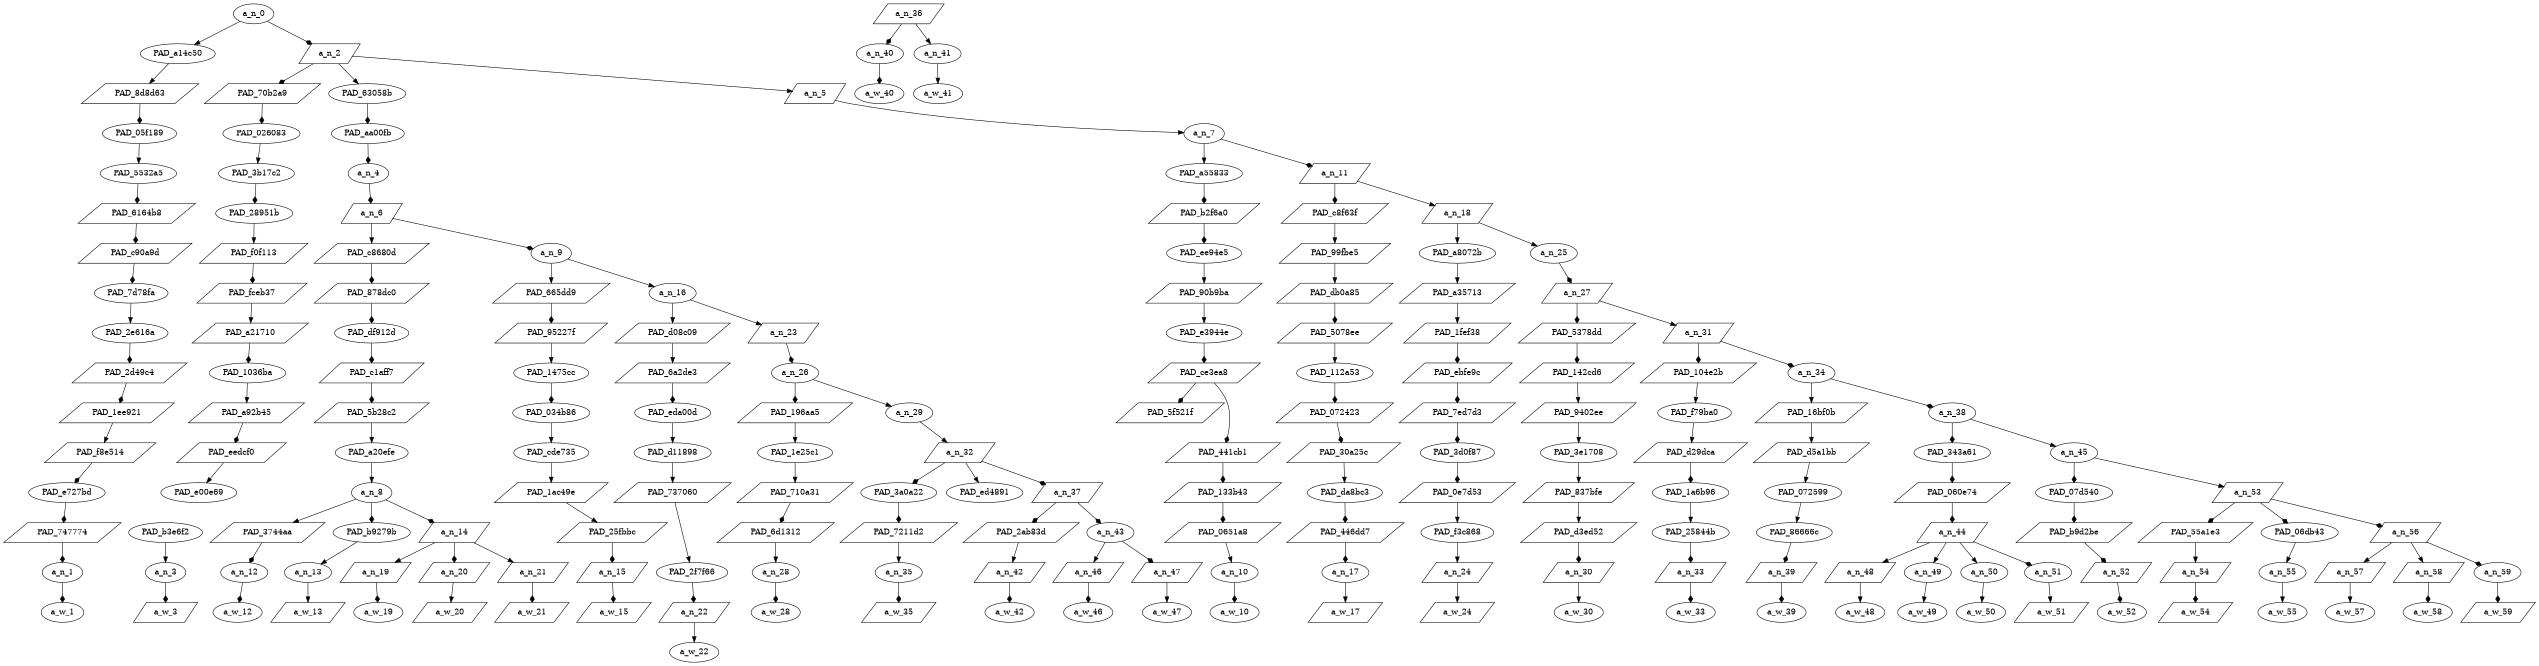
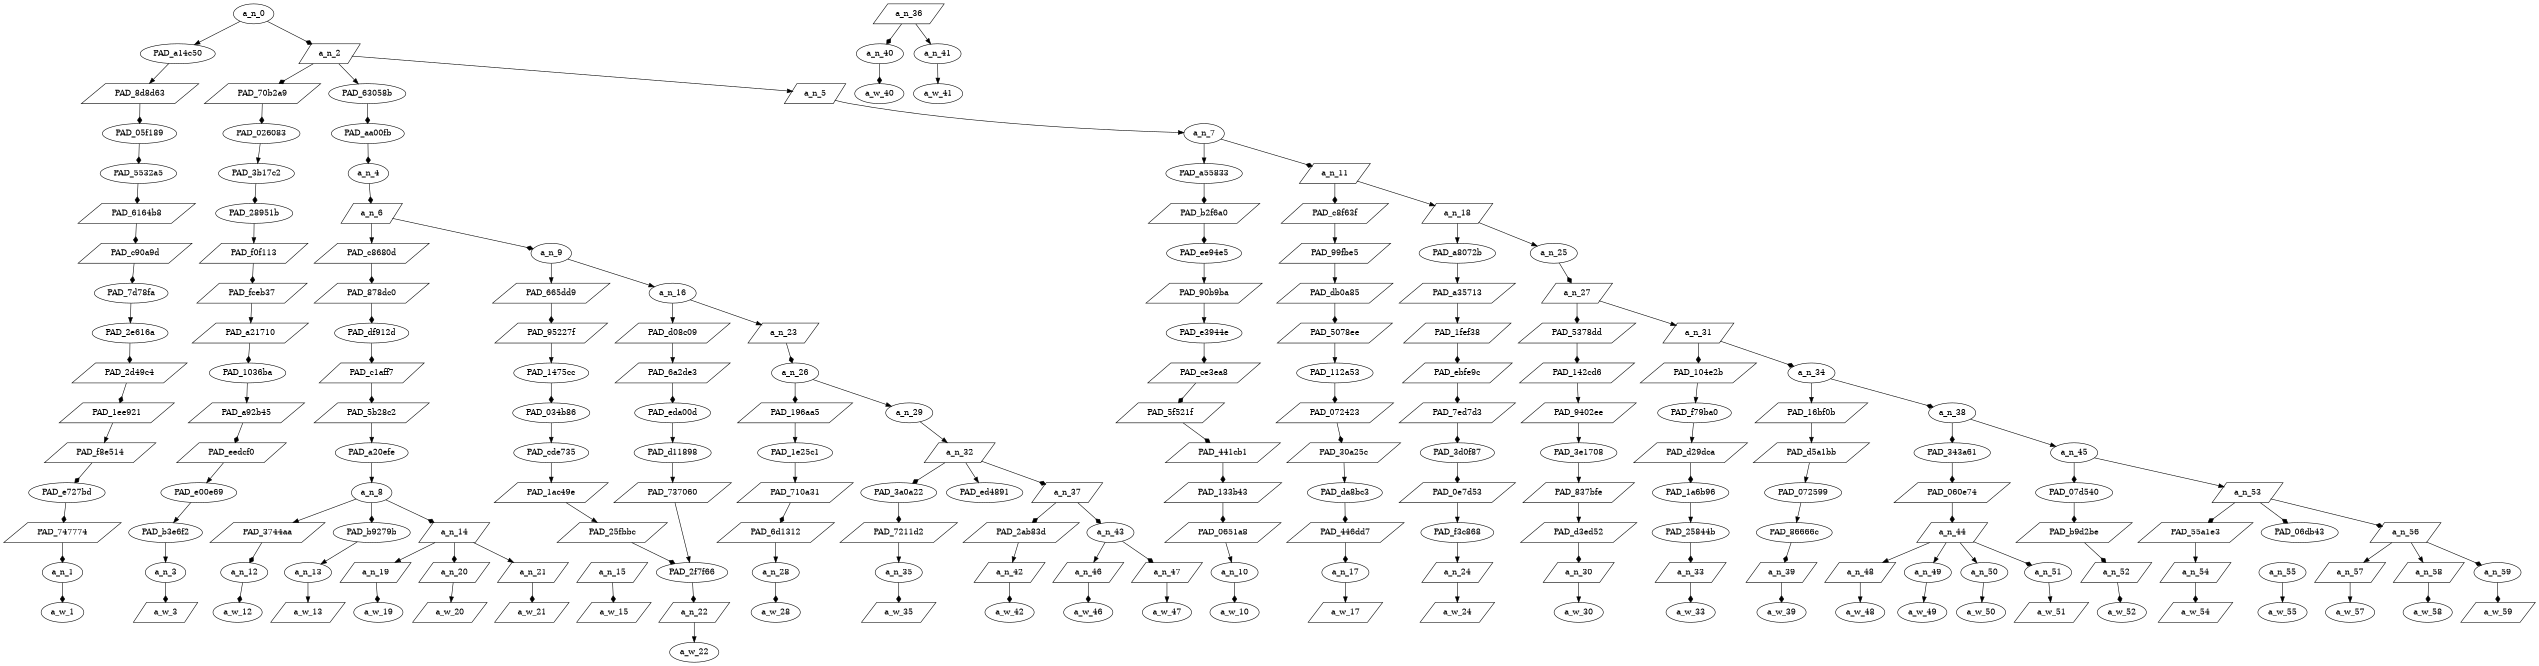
edge "PAD_05f189" -> "PAD_5532a5": arrowhead normal -> diamond
edge "PAD_ce3ea8" -> "PAD_441cb1": now "PAD_5f521f" -> "PAD_441cb1"
edge "PAD_e00e69" -> "PAD_b3e6f2": added
edge "PAD_25fbbc" -> "a_n_15": now "PAD_25fbbc" -> "PAD_2f7f66"
edge "PAD_06db43" -> "a_n_55": removed
